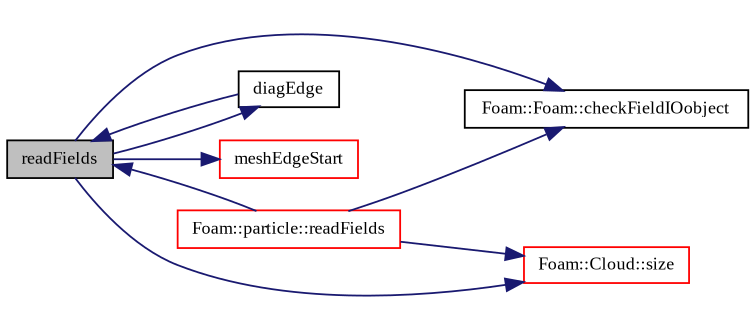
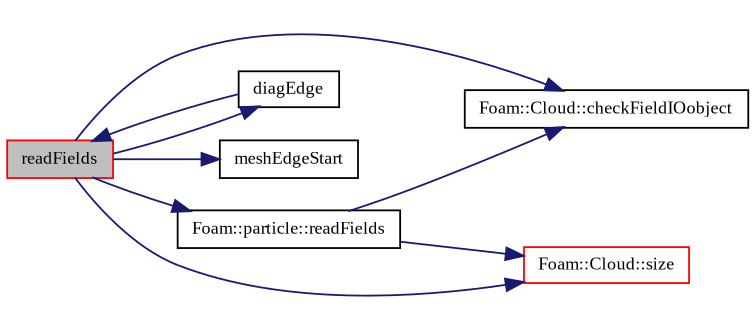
node "Foam::Foam::checkFieldIOobject": label "Foam::Foam::checkFieldIOobject" -> "Foam::Cloud::checkFieldIOobject"
node "readFields": color black -> red
node "meshEdgeStart": color red -> black
edge "Foam::particle::readFields" -> "readFields": reversed
node "Foam::particle::readFields": color red -> black
